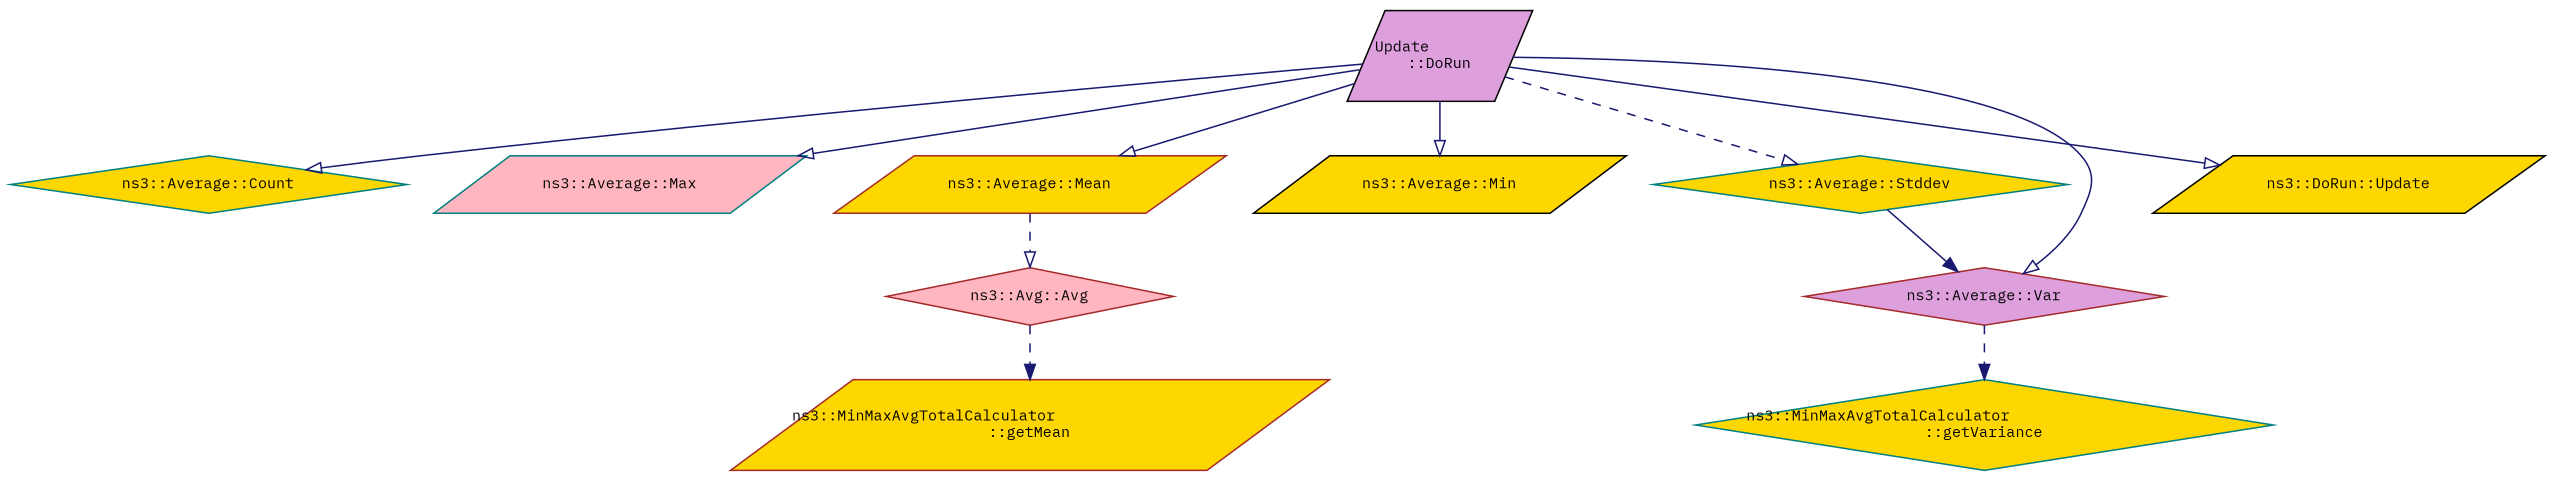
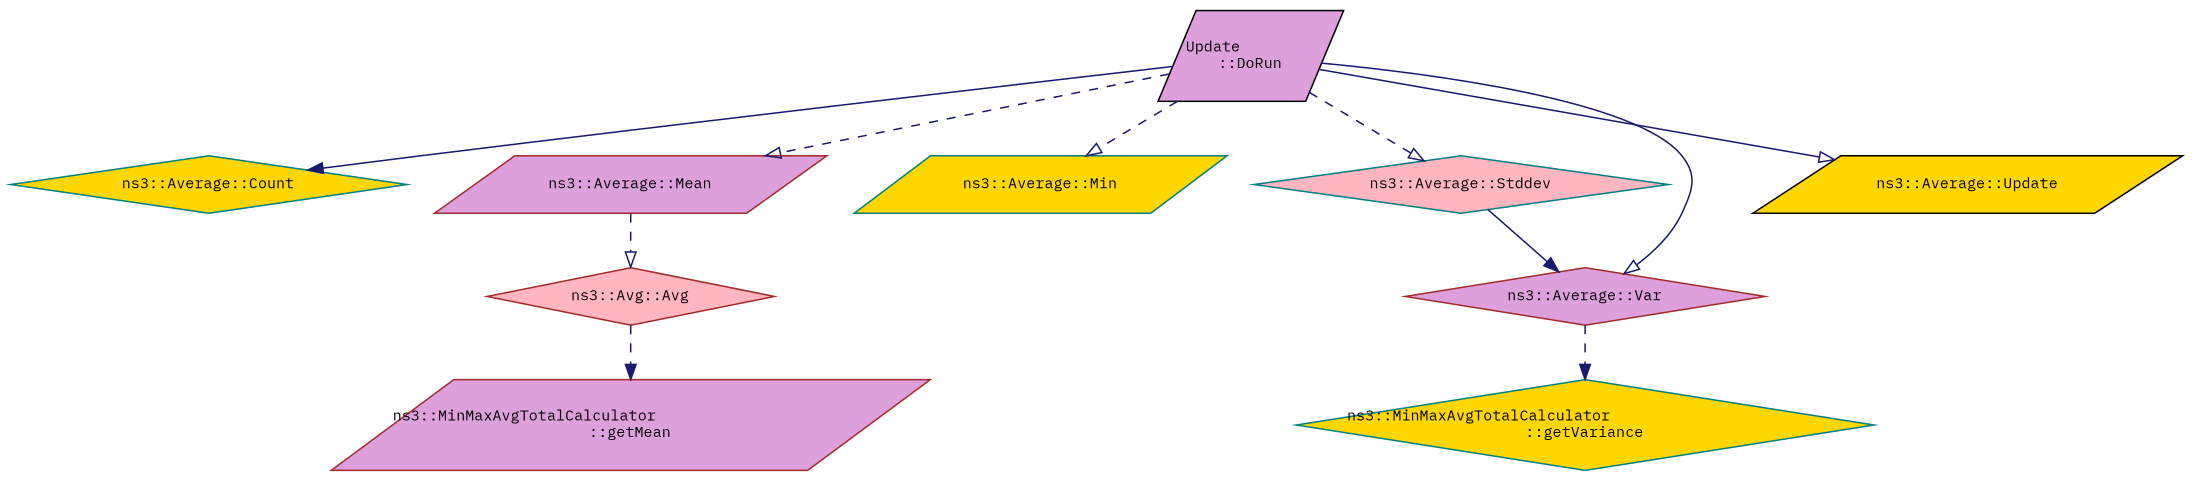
edge "Update ::DoRun" -> "ns3::Average::Count": arrowhead onormal -> normal
edge "Update ::DoRun" -> "ns3::Average::Mean": style solid -> dashed
edge "Update ::DoRun" -> "ns3::Average::Min": style solid -> dashed
node "ns3::Average::Max": removed
node "ns3::Average::Mean": fillcolor gold -> plum
node "ns3::Average::Min": color black -> teal
node "ns3::Average::Stddev": fillcolor gold -> lightpink
node "ns3::DoRun::Update": label "ns3::DoRun::Update" -> "ns3::Average::Update"
node "ns3::MinMaxAvgTotalCalculator ::getMean": fillcolor gold -> plum
